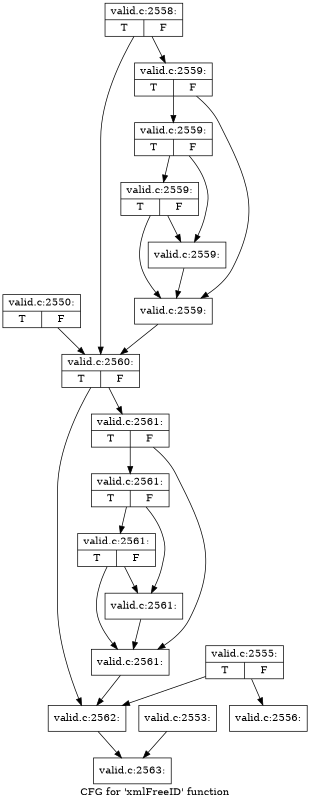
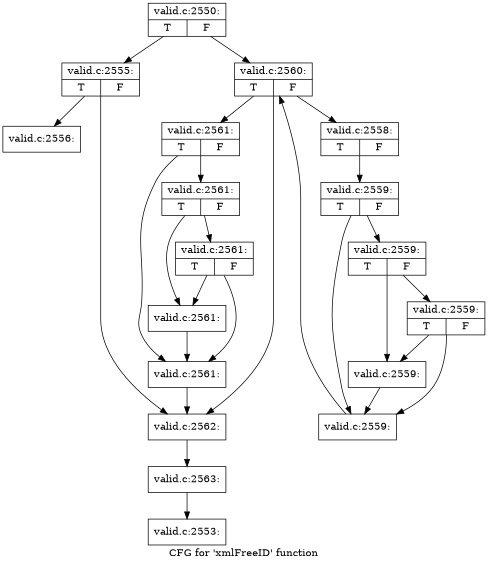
edge "valid.c:2550:" -> "valid.c:2555:": added
edge "valid.c:2558:" -> "valid.c:2560:": reversed
edge "valid.c:2553:" -> "valid.c:2563:": reversed
